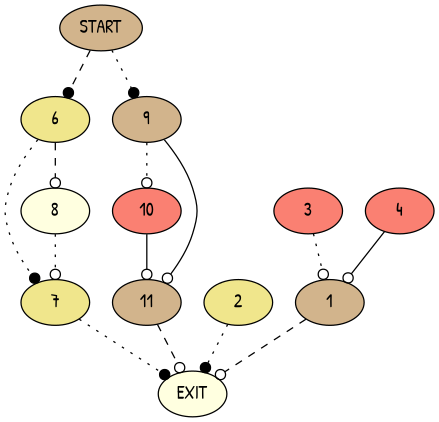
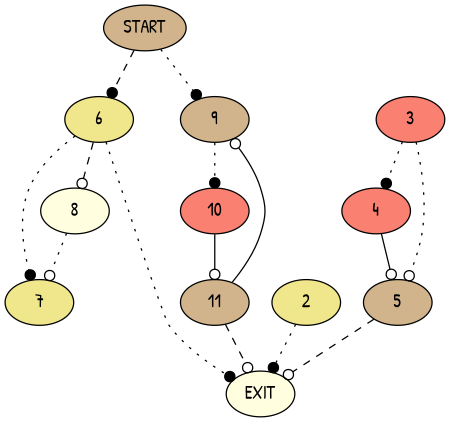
edge "9" -> "10": arrowhead odot -> dot
edge "3" -> "4": added
edge "9" -> "11": reversed
node "1": label "1" -> "5"
edge "7" -> "EXIT": now "6" -> "EXIT"
